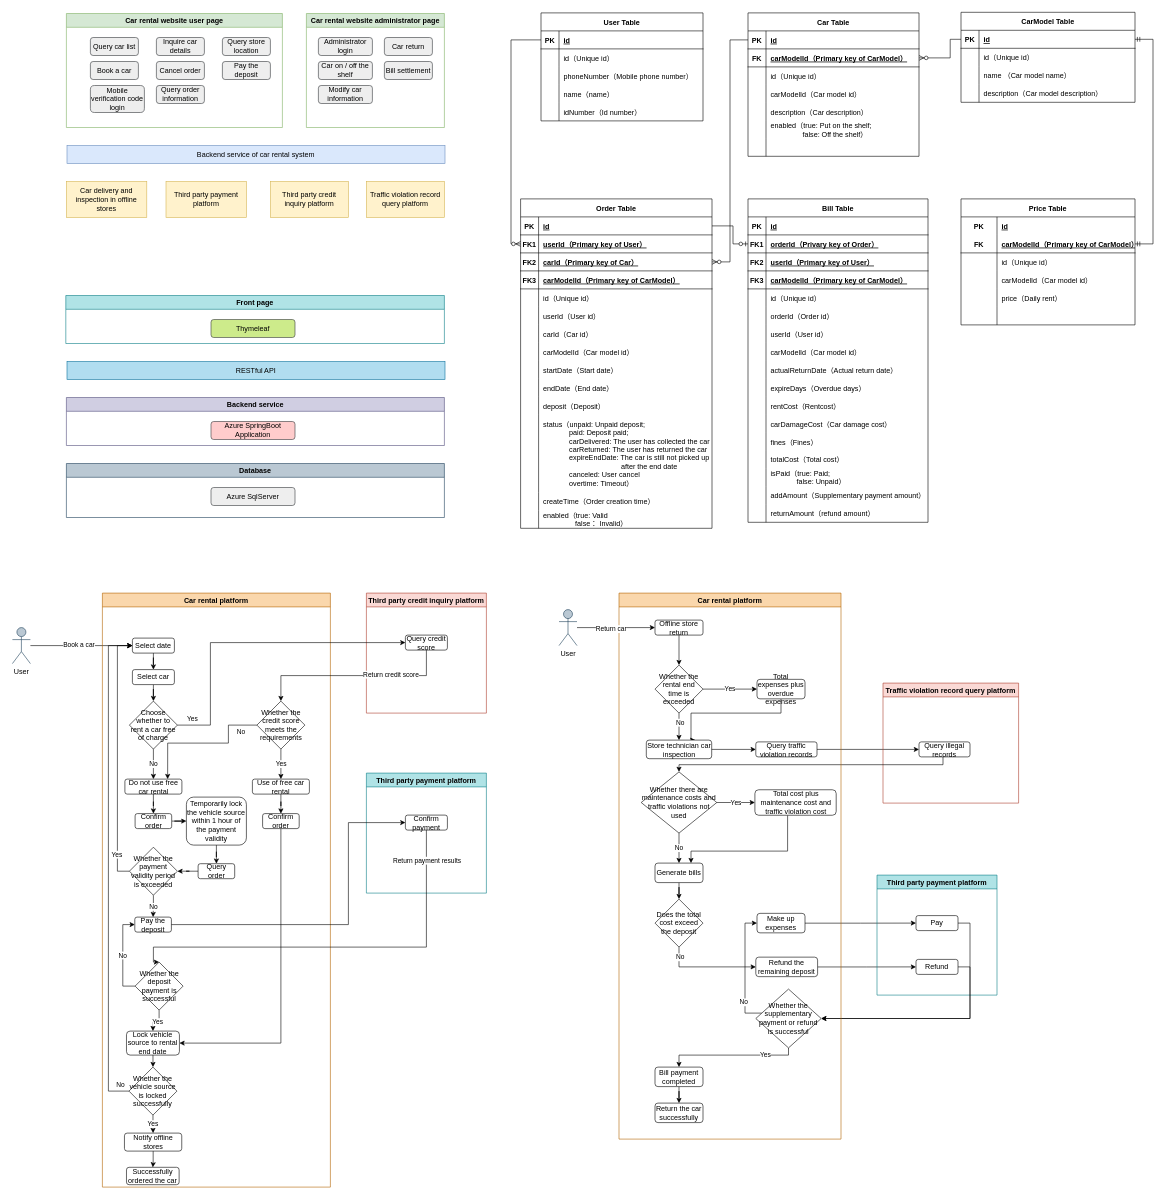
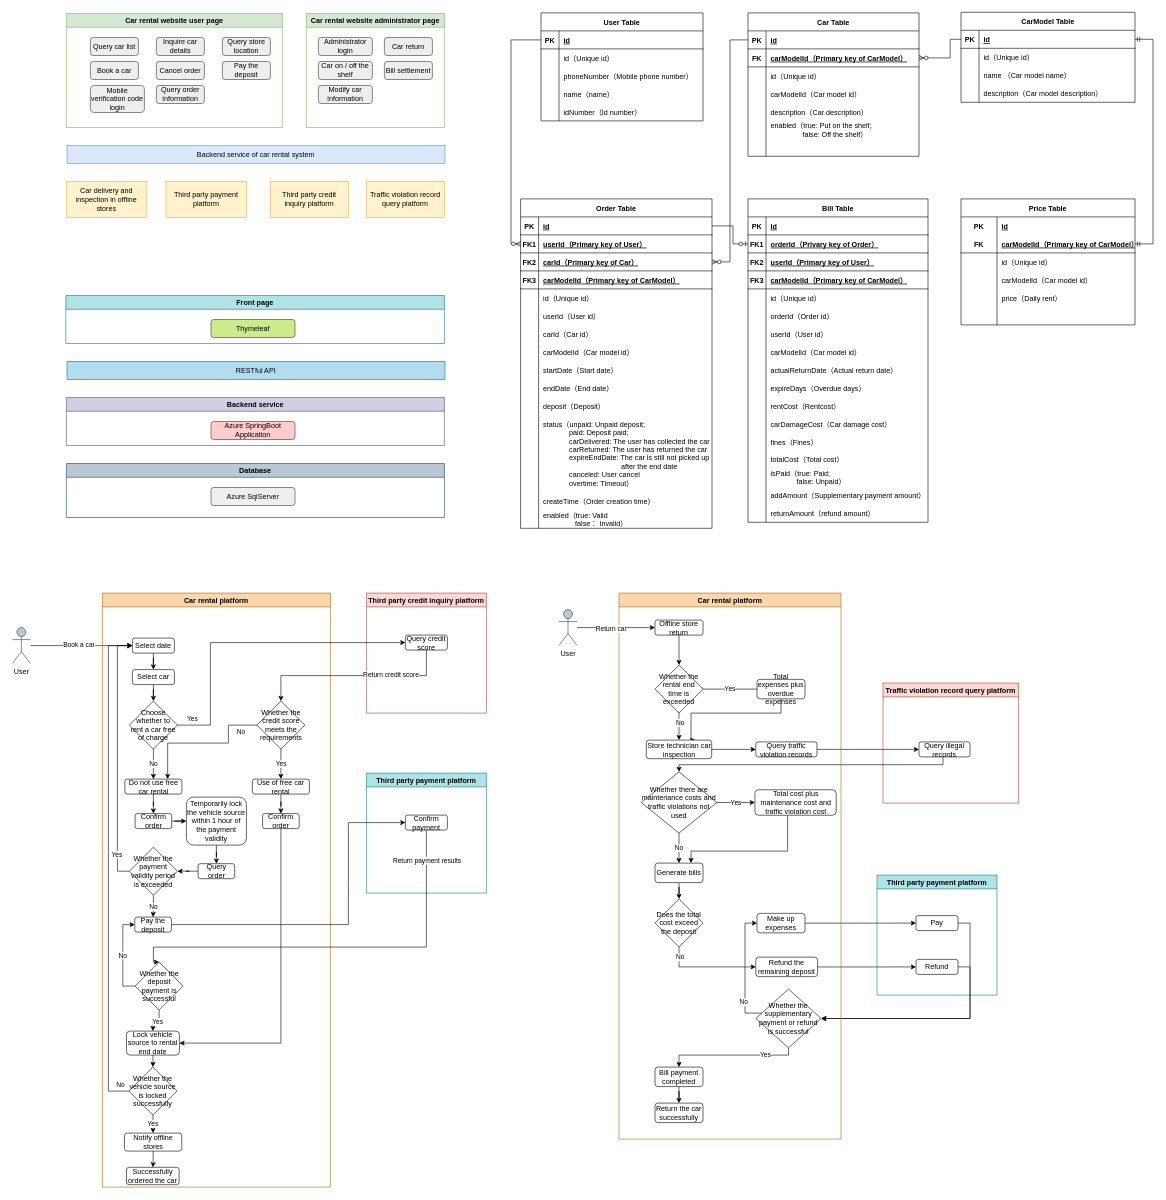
edge "Whether the rental end time is exceeded" -> "Total expenses plus overdue expenses": arrowhead classic -> none
